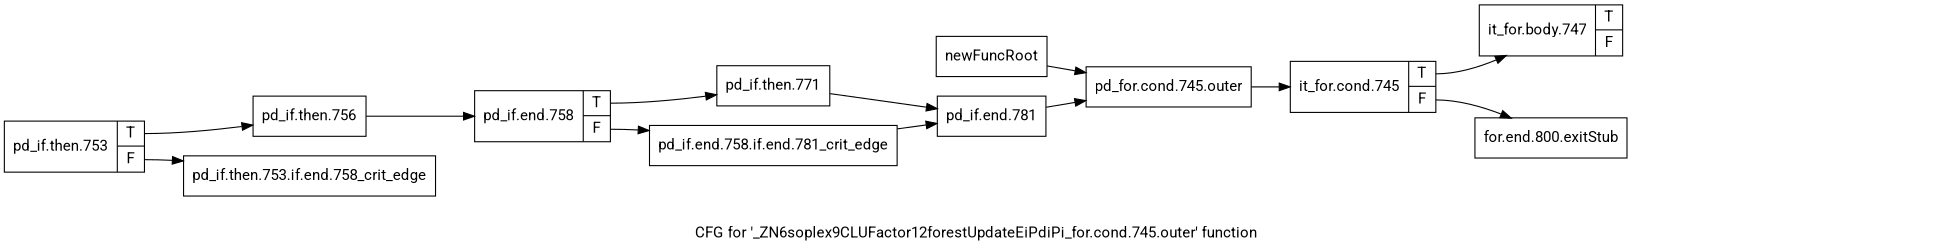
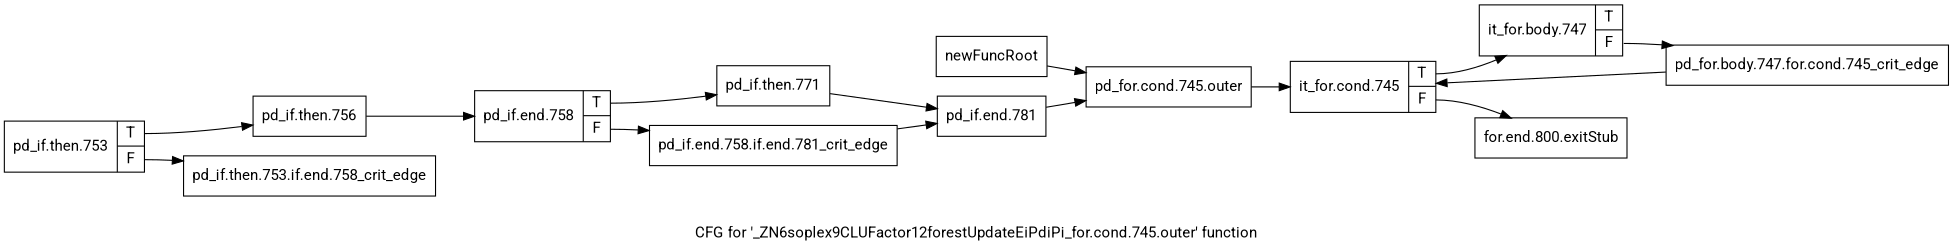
node "pd_for.body.747.for.cond.745_crit_edge": added
